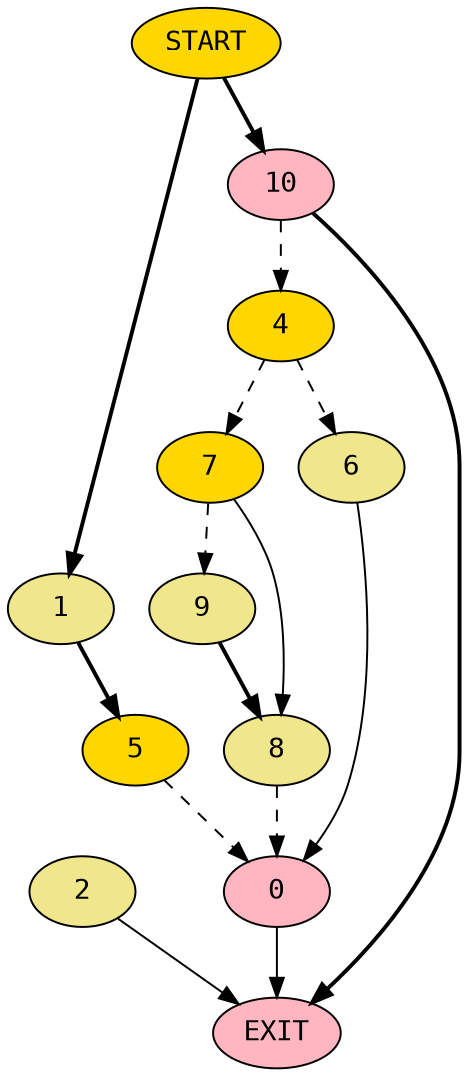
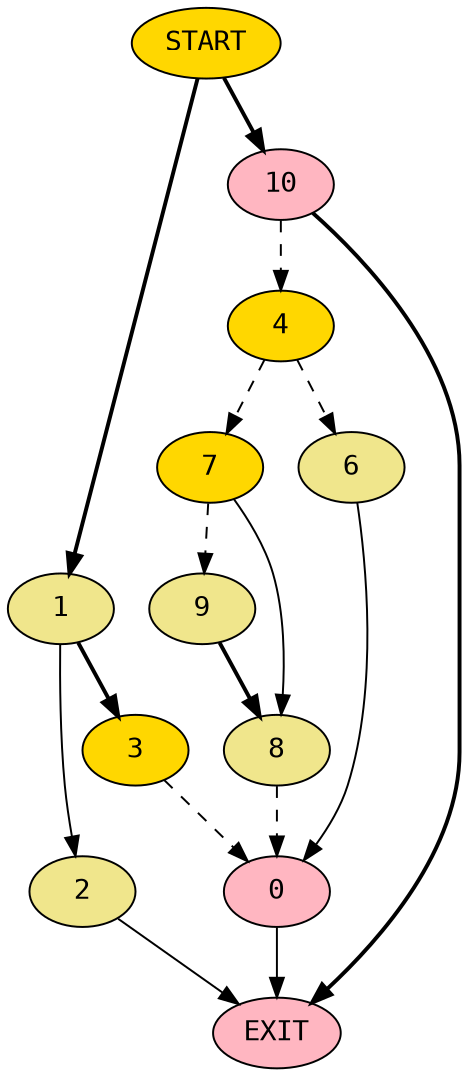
edge "1" -> "2": added
node "5": label "5" -> "3"
